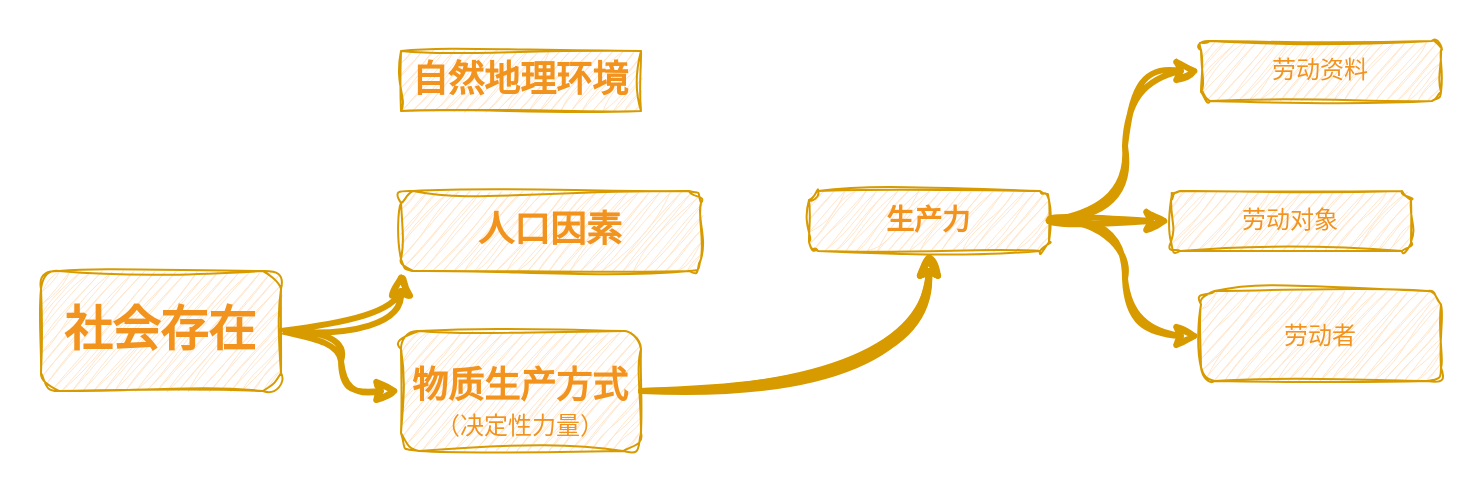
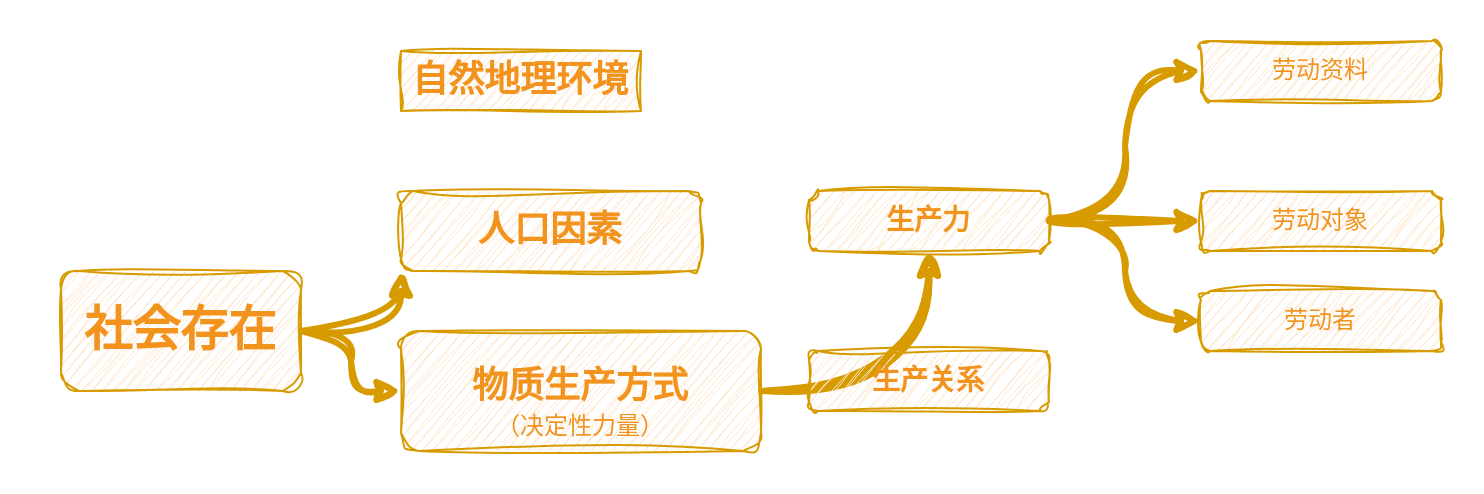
node "劳动对象": moved (1291, 221) -> (1321, 221)
node "社会存在": moved (161, 331) -> (181, 331)
node "劳动者": size 240x90 -> 240x60
node "生产关系": added
node "物质生产方式 （决定性力量）": size 240x120 -> 360x120
